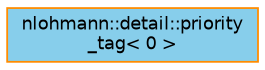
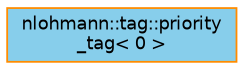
node "nlohmann::detail::priority _tag< 0 >": label "nlohmann::detail::priority _tag< 0 >" -> "nlohmann::tag::priority _tag< 0 >"
